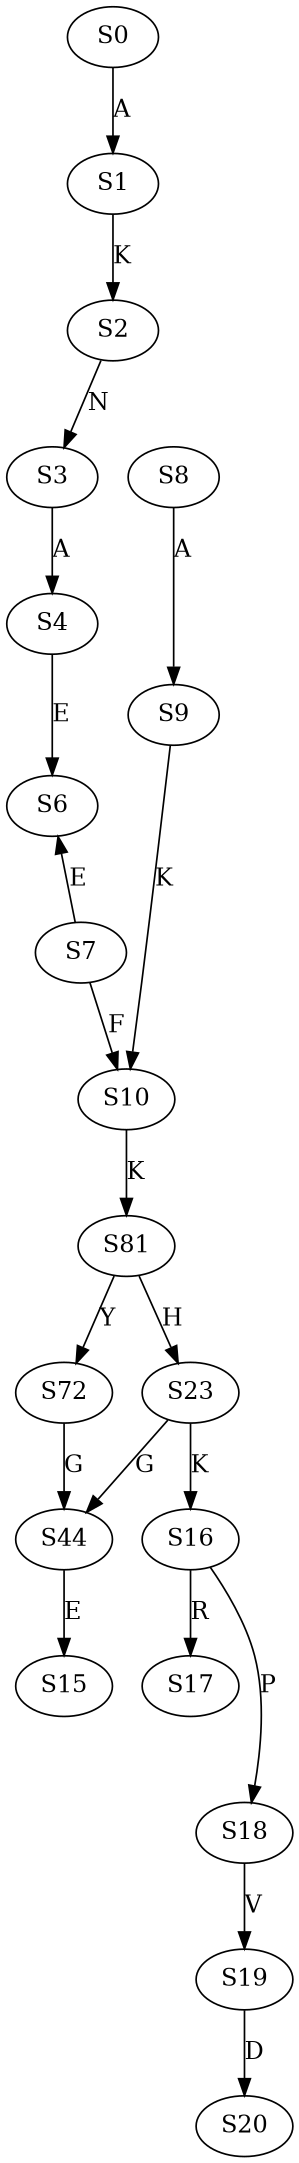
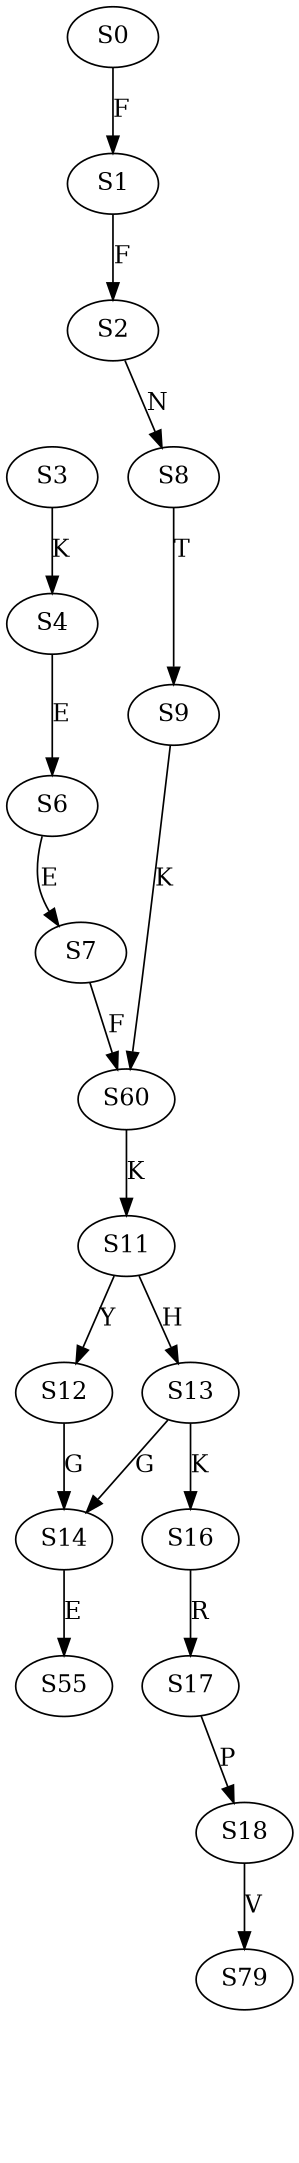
edge "S0" -> "S1": label "A" -> "F"
edge "S1" -> "S2": label "K" -> "F"
edge "S2" -> "S3": now "S2" -> "S8"
edge "S3" -> "S4": label "A" -> "K"
edge "S8" -> "S9": label "A" -> "T"
edge "S7" -> "S6": reversed
node "S10": label "S10" -> "S60"
node "S81": label "S81" -> "S11"
node "S72": label "S72" -> "S12"
node "S23": label "S23" -> "S13"
node "S44": label "S44" -> "S14"
edge "S16" -> "S18": now "S17" -> "S18"
node "S15": label "S15" -> "S55"
node "S19": label "S19" -> "S79"
node "S20": removed
